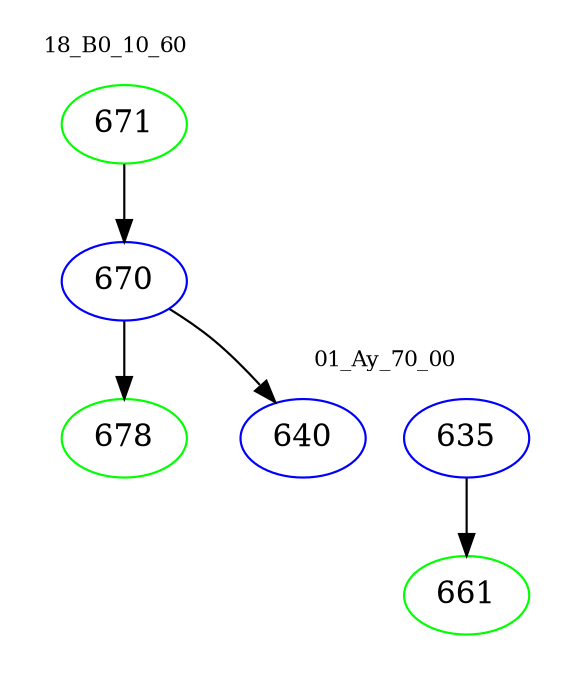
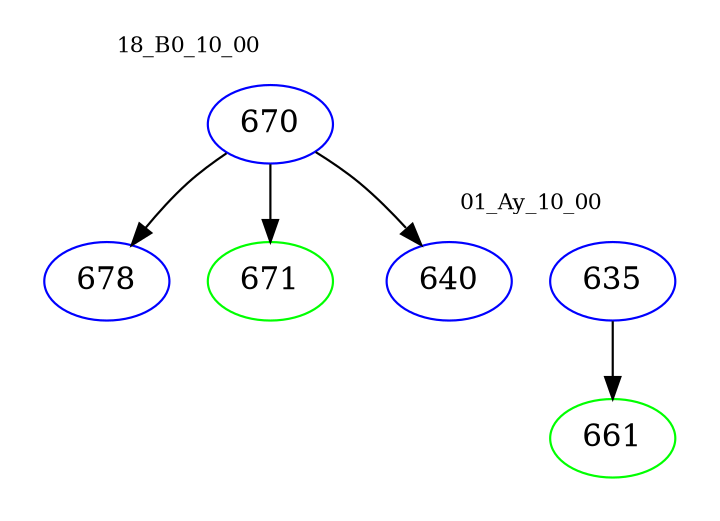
cluster "18_B0_10_60": label "18_B0_10_60" -> "18_B0_10_00"
edge "671" -> "670": reversed
cluster "01_Ay_70_00": label "01_Ay_70_00" -> "01_Ay_10_00"
node "678": color green -> blue
